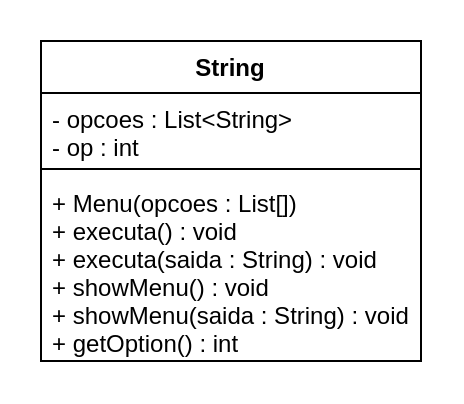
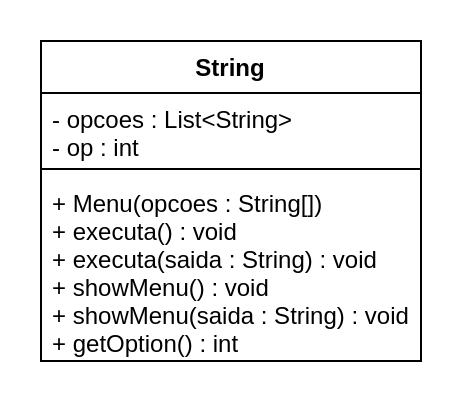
node "+ Menu(opcoes : List[]) + executa() : void + executa(saida : String) : void + showMenu() : void + showMenu(saida : String) : void + getOption() : int": label "+ Menu(opcoes : List[]) + executa() : void + executa(saida : String) : void + showMenu() : void + showMenu(saida : String) : void + getOption() : int" -> "+ Menu(opcoes : String[]) + executa() : void + executa(saida : String) : void + showMenu() : void + showMenu(saida : String) : void + getOption() : int"
